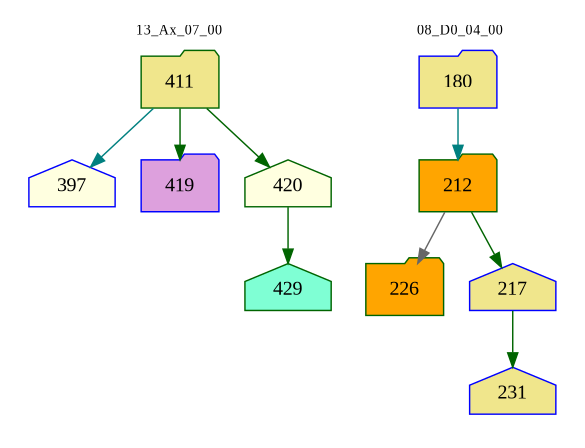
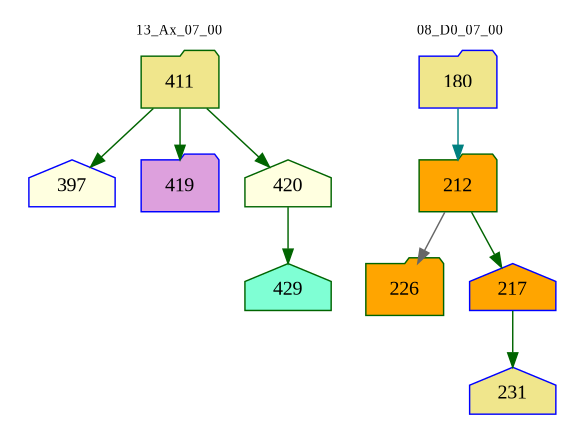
cluster "08_D0_04_00": label "08_D0_04_00" -> "08_D0_07_00"
edge "411" -> "397": color teal -> darkgreen
node "217": fillcolor khaki -> orange
